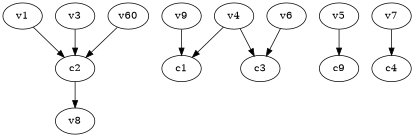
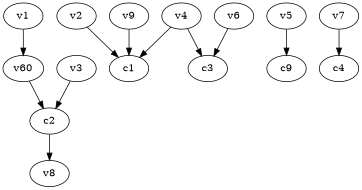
node "v2": added
edge "v1" -> "c2": now "v1" -> "v60"
